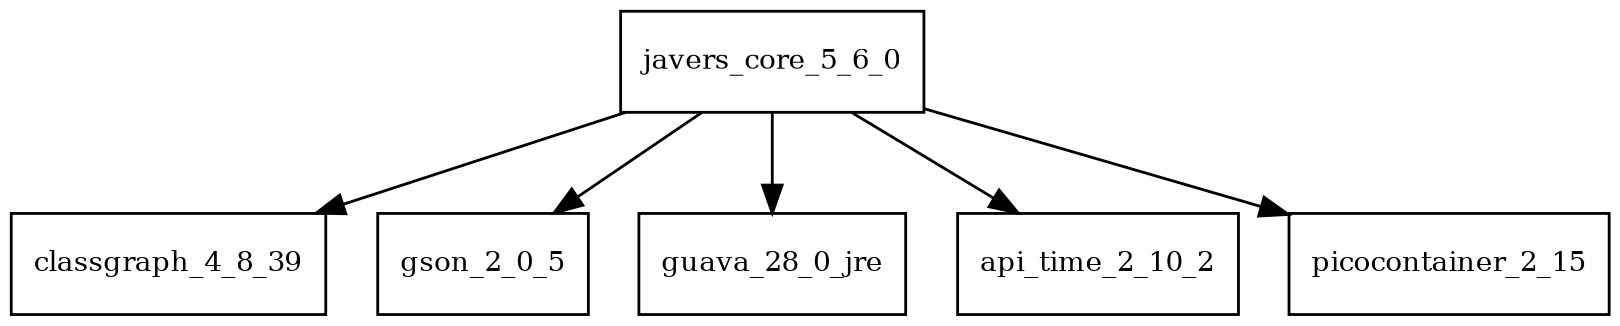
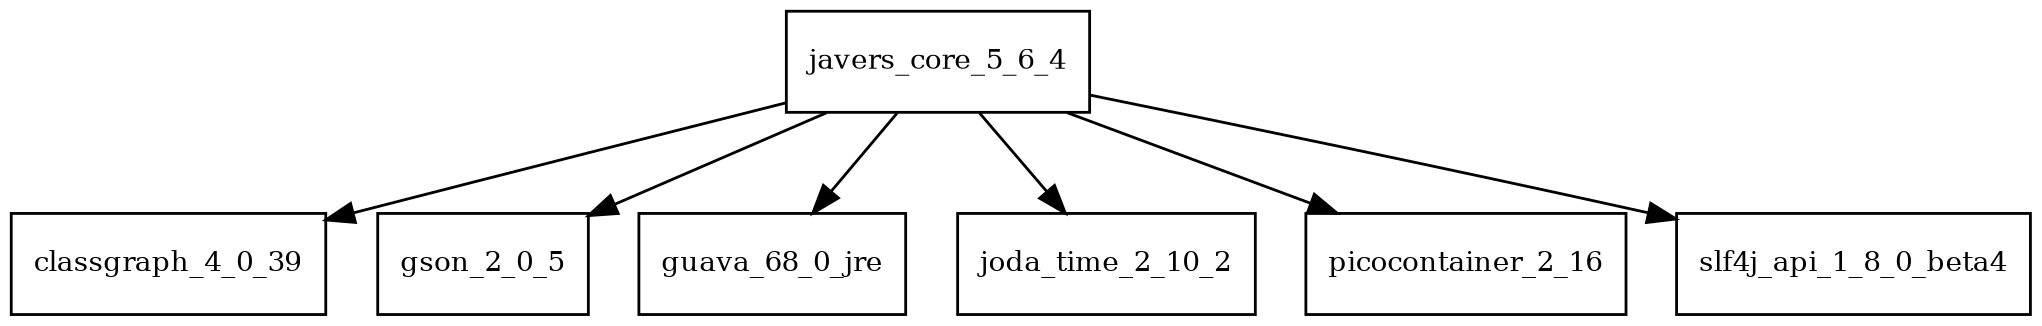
node "javers_core_5_6_0": label "javers_core_5_6_0" -> "javers_core_5_6_4"
node "classgraph_4_8_39": label "classgraph_4_8_39" -> "classgraph_4_0_39"
node "guava_28_0_jre": label "guava_28_0_jre" -> "guava_68_0_jre"
node "api_time_2_10_2": label "api_time_2_10_2" -> "joda_time_2_10_2"
node "picocontainer_2_15": label "picocontainer_2_15" -> "picocontainer_2_16"
node "slf4j_api_1_8_0_beta4": added
